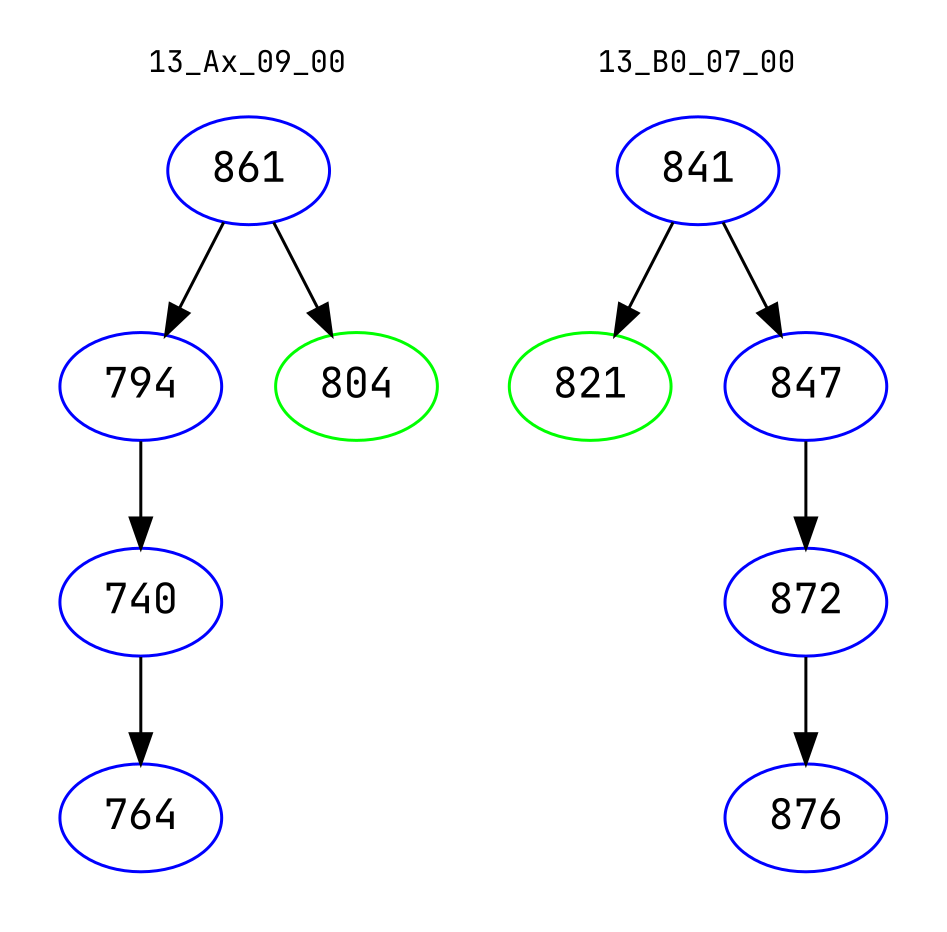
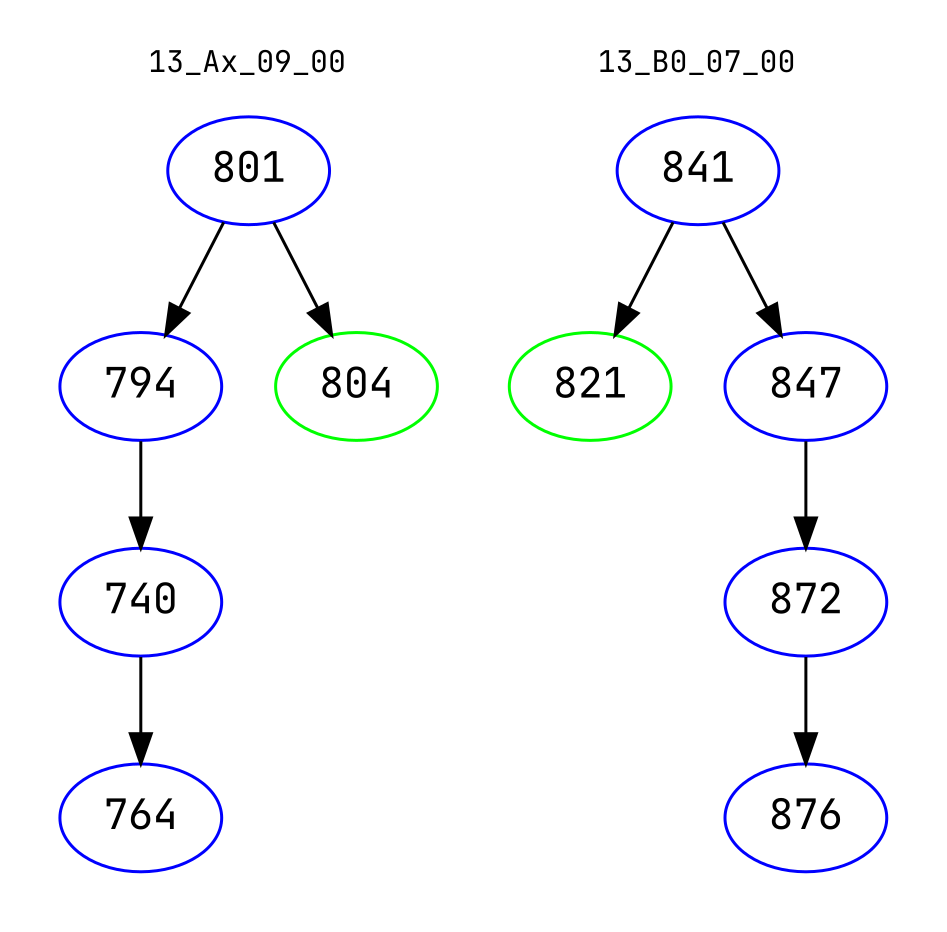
node "861": label "861" -> "801"
